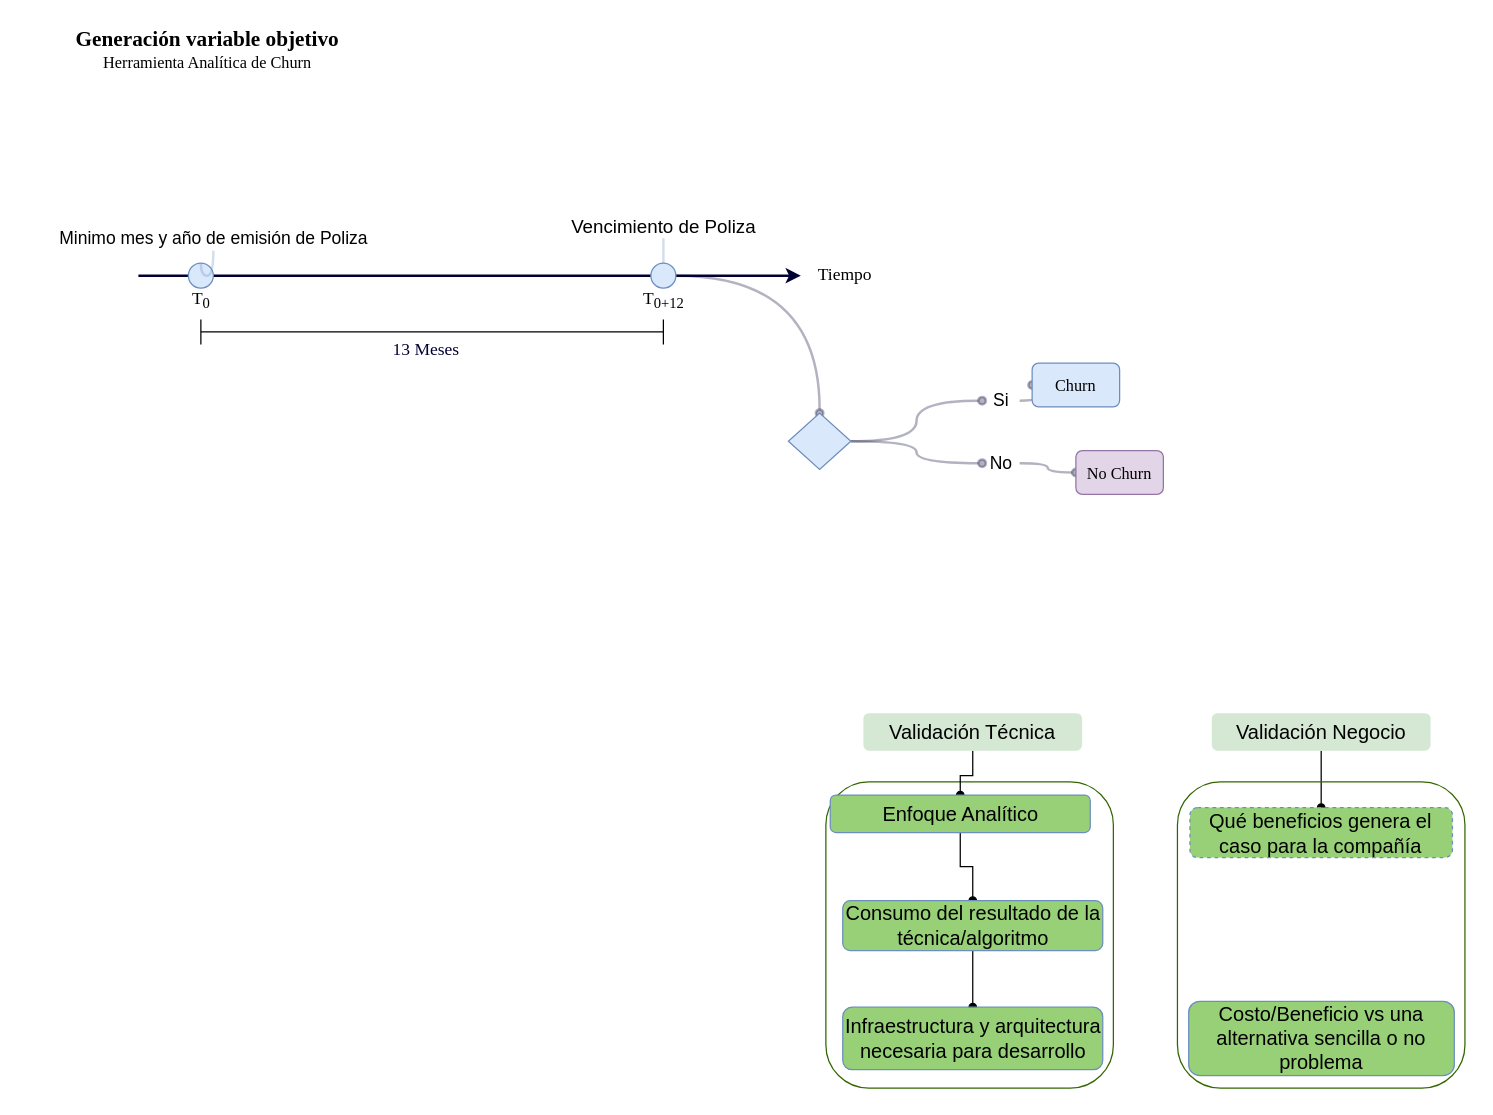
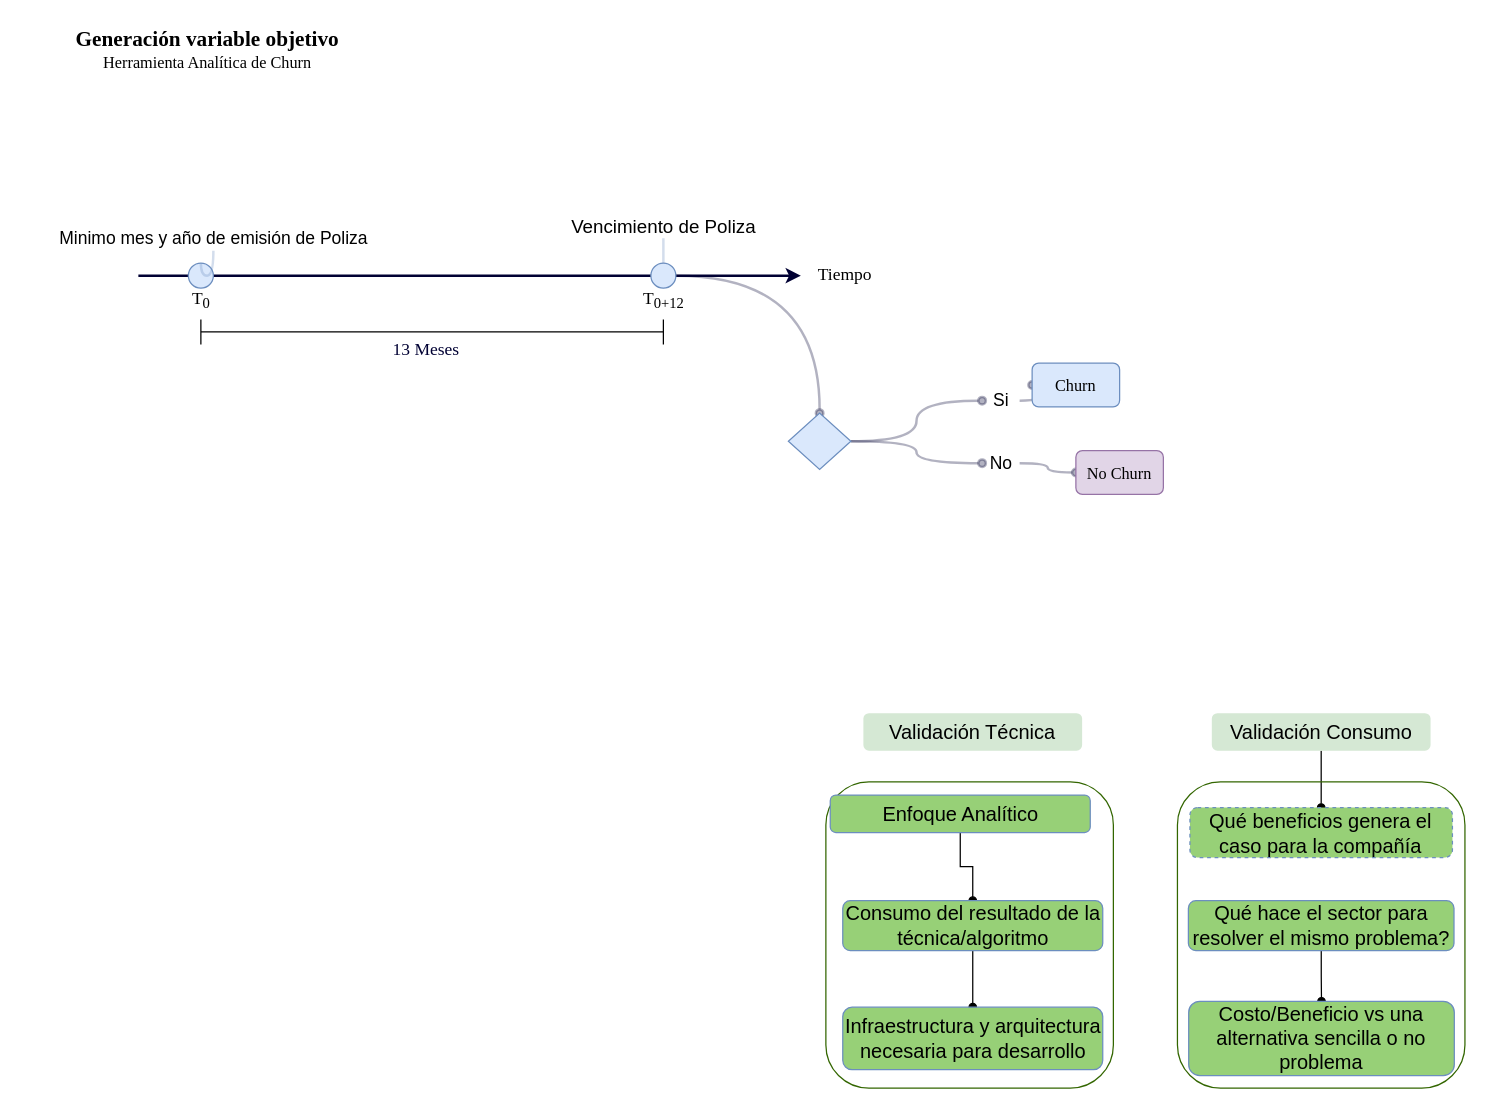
node "Validación Negocio": label "Validación Negocio" -> "Validación Consumo"
edge "Validación Técnica" -> "Enfoque Analítico": removed
node "Qué hace el sector para resolver el mismo problema?": added
edge "Qué hace el sector para resolver el mismo problema?" -> "Costo/Beneficio vs una alternativa sencilla o no problema": added
